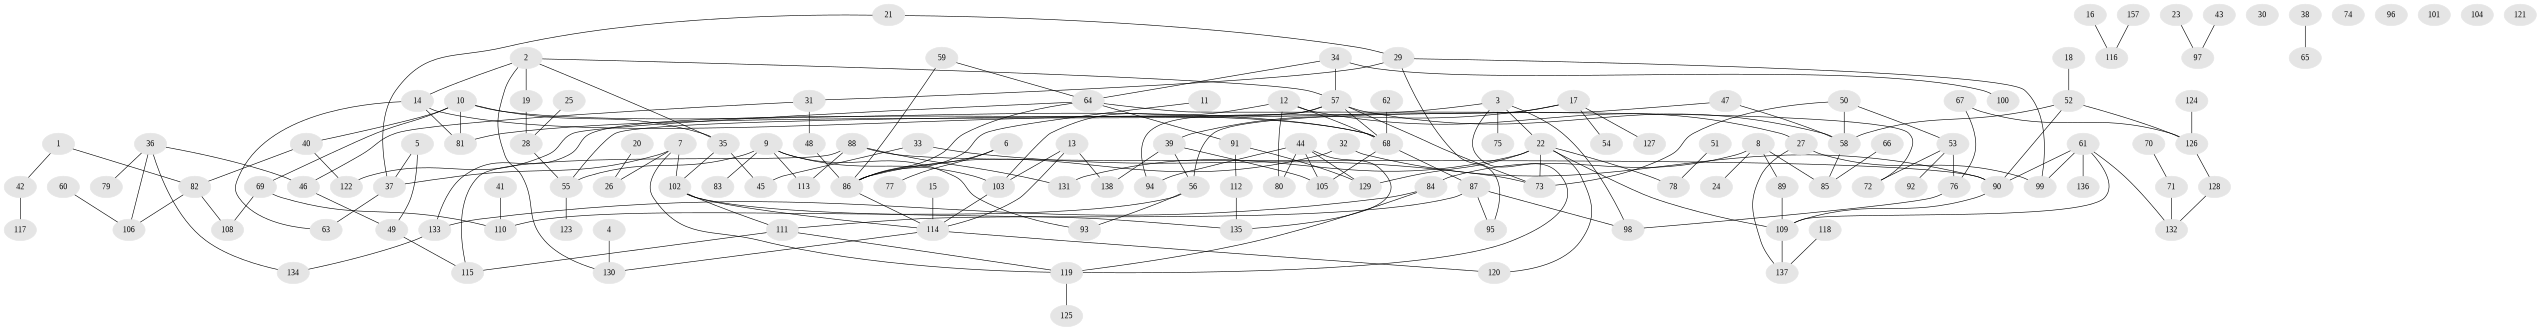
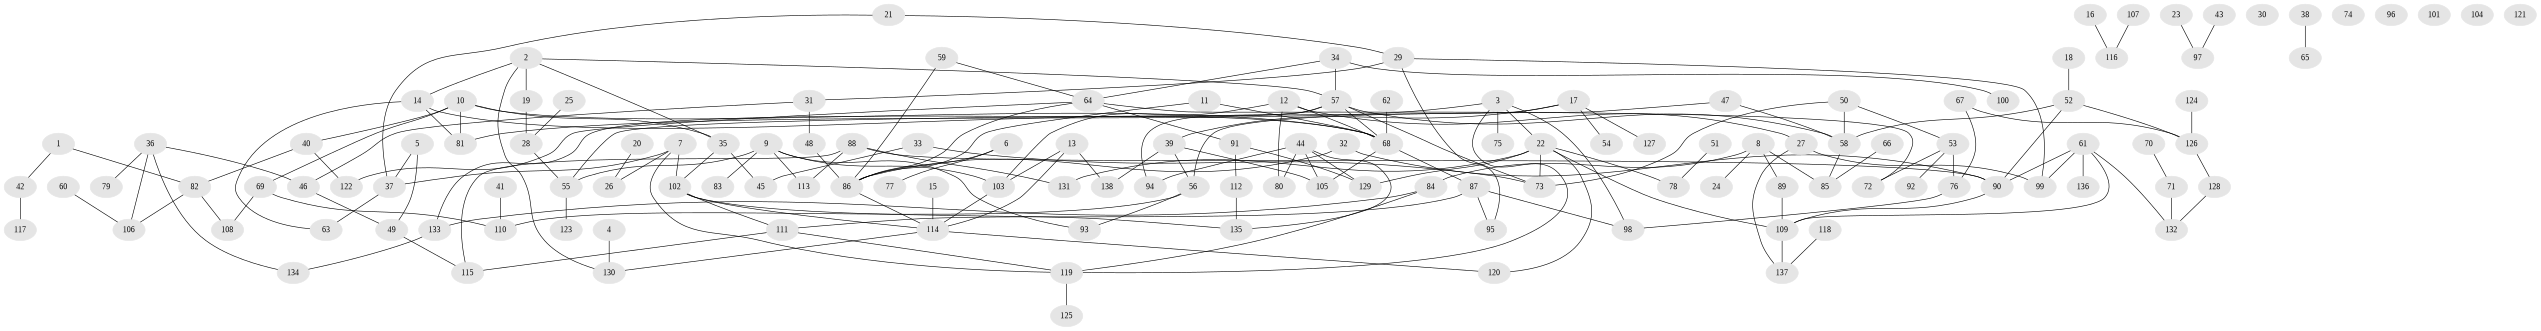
node "157": label "157" -> "107"
edge "11" -- "68": added
